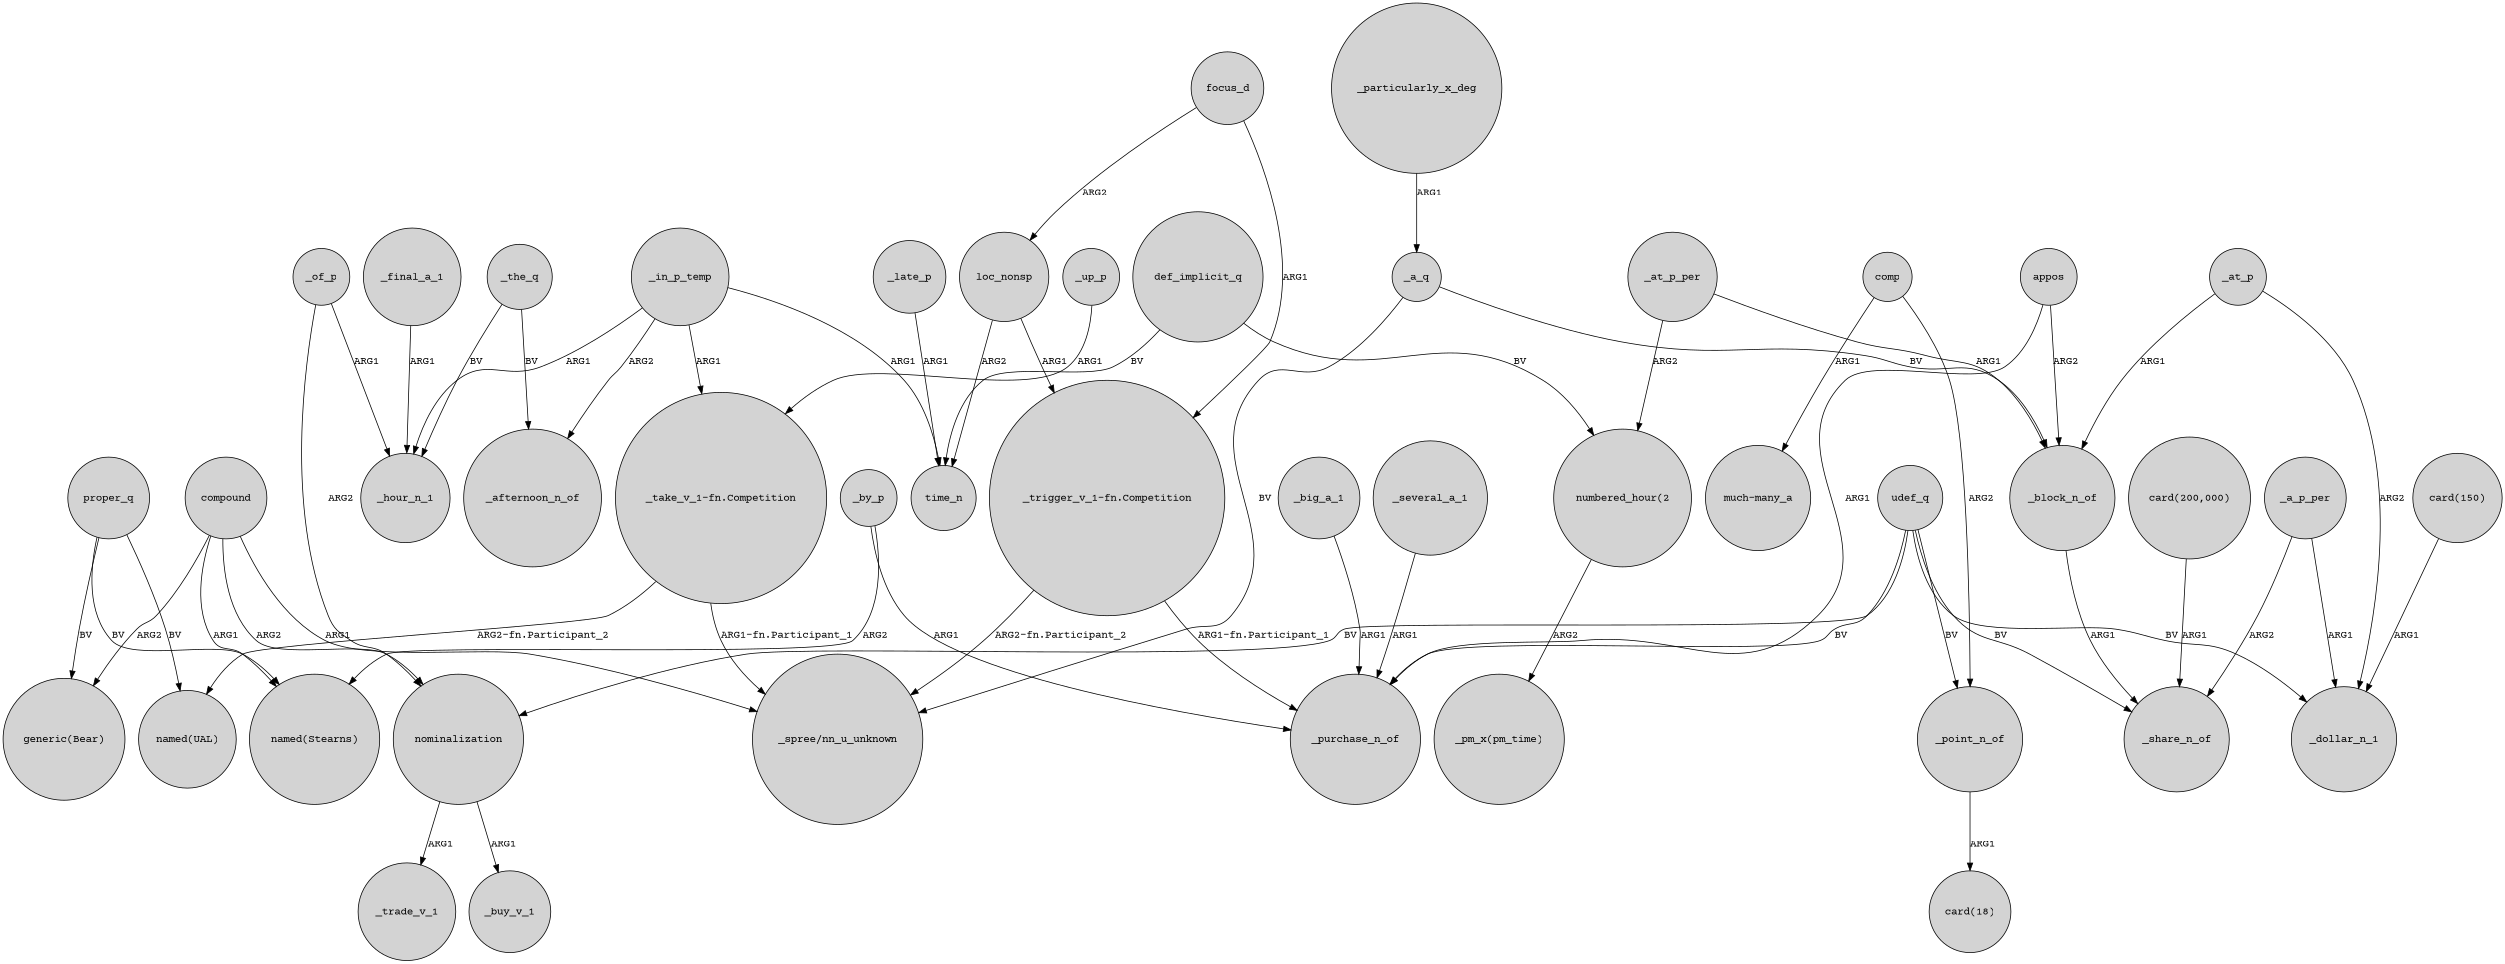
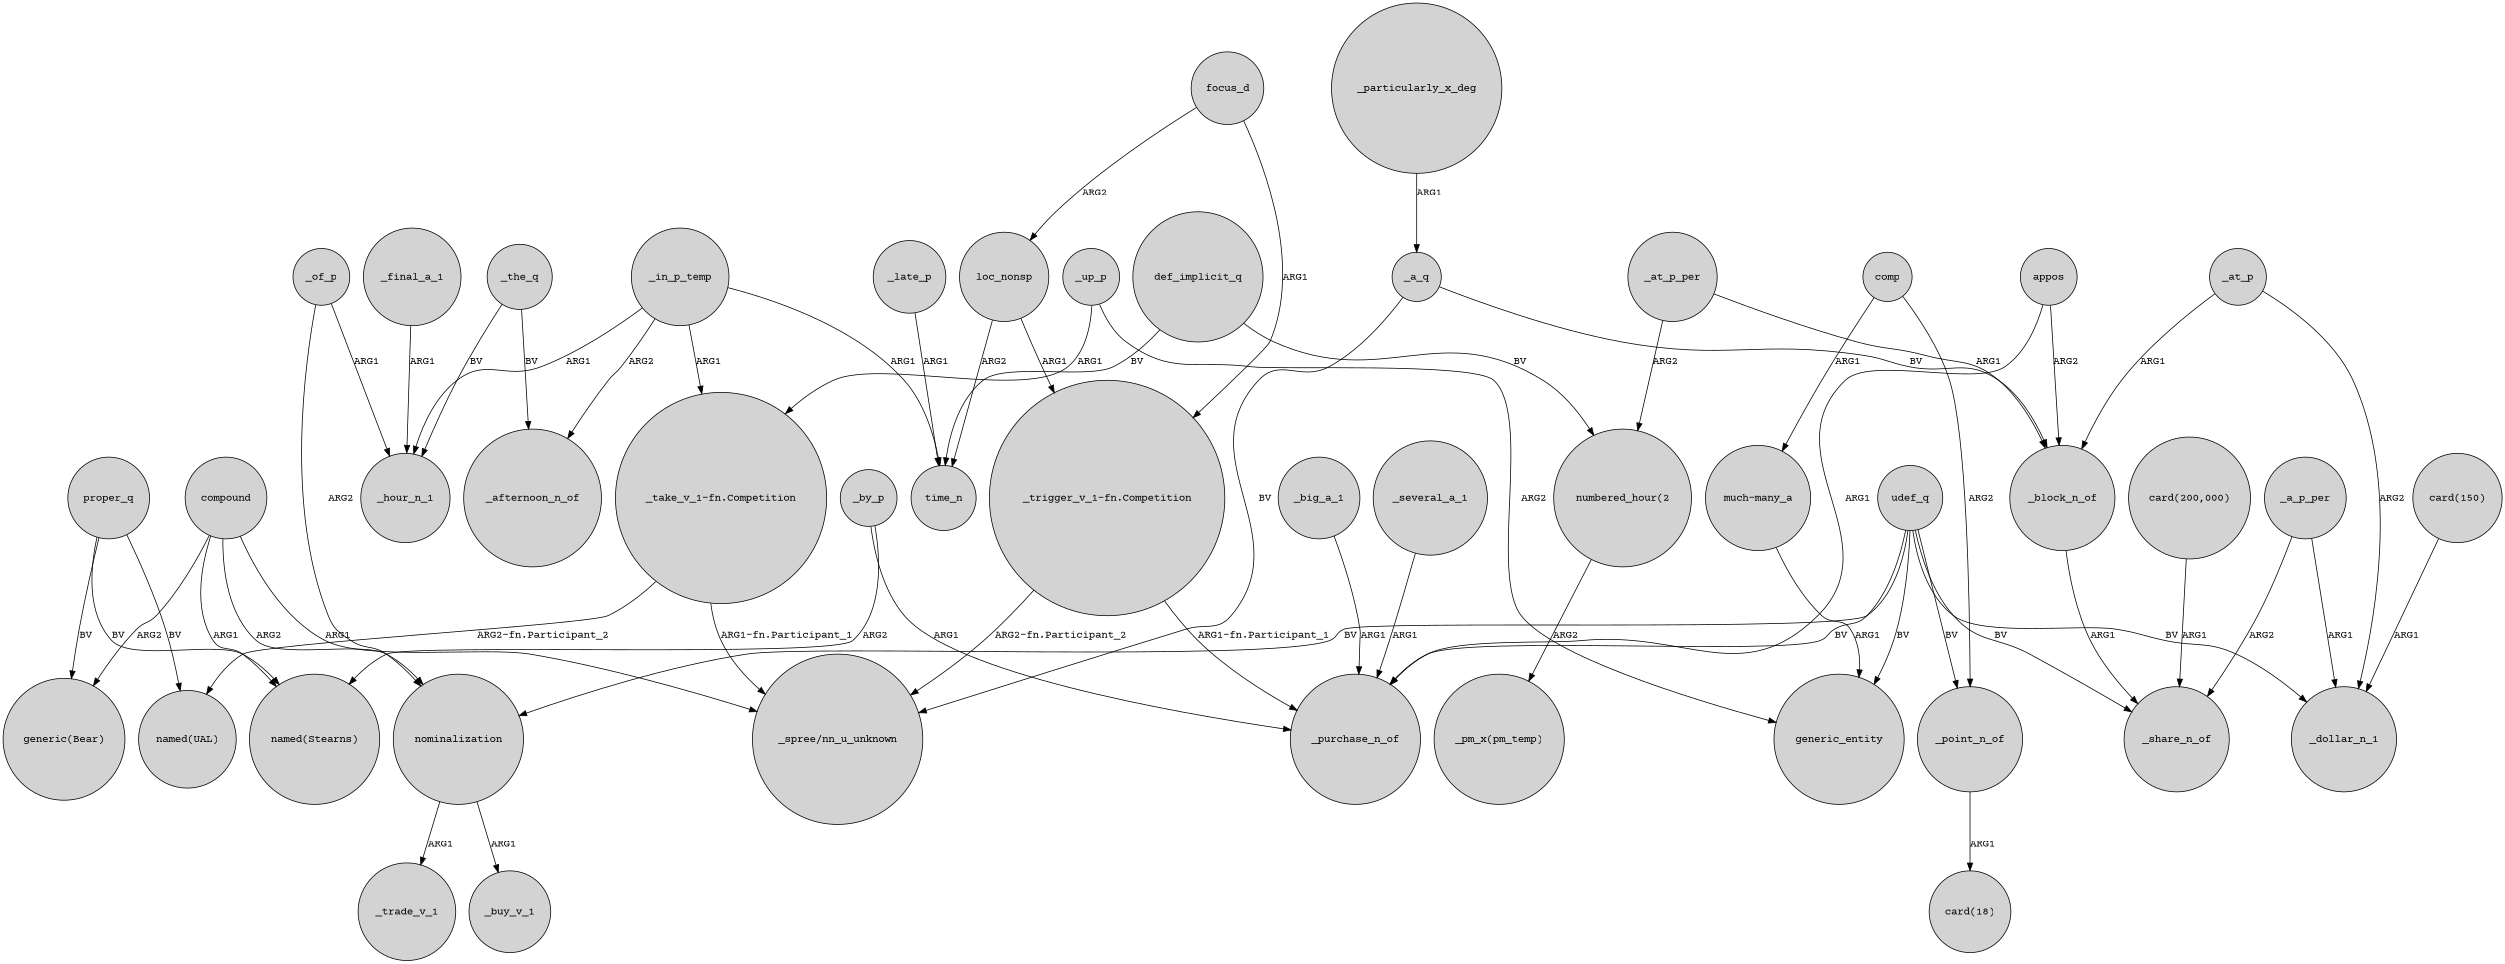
node "_pm_x(pm_time)": label "_pm_x(pm_time)" -> "_pm_x(pm_temp)"
node "generic_entity": added
